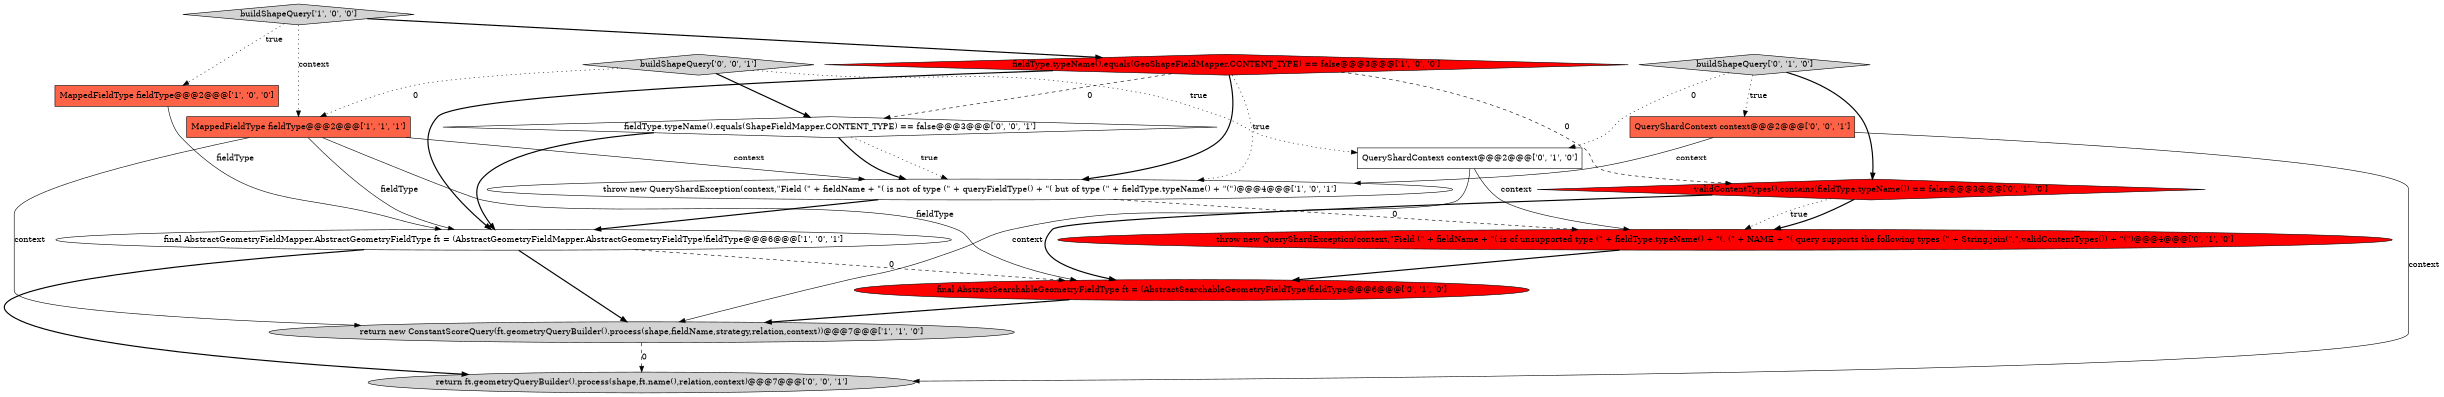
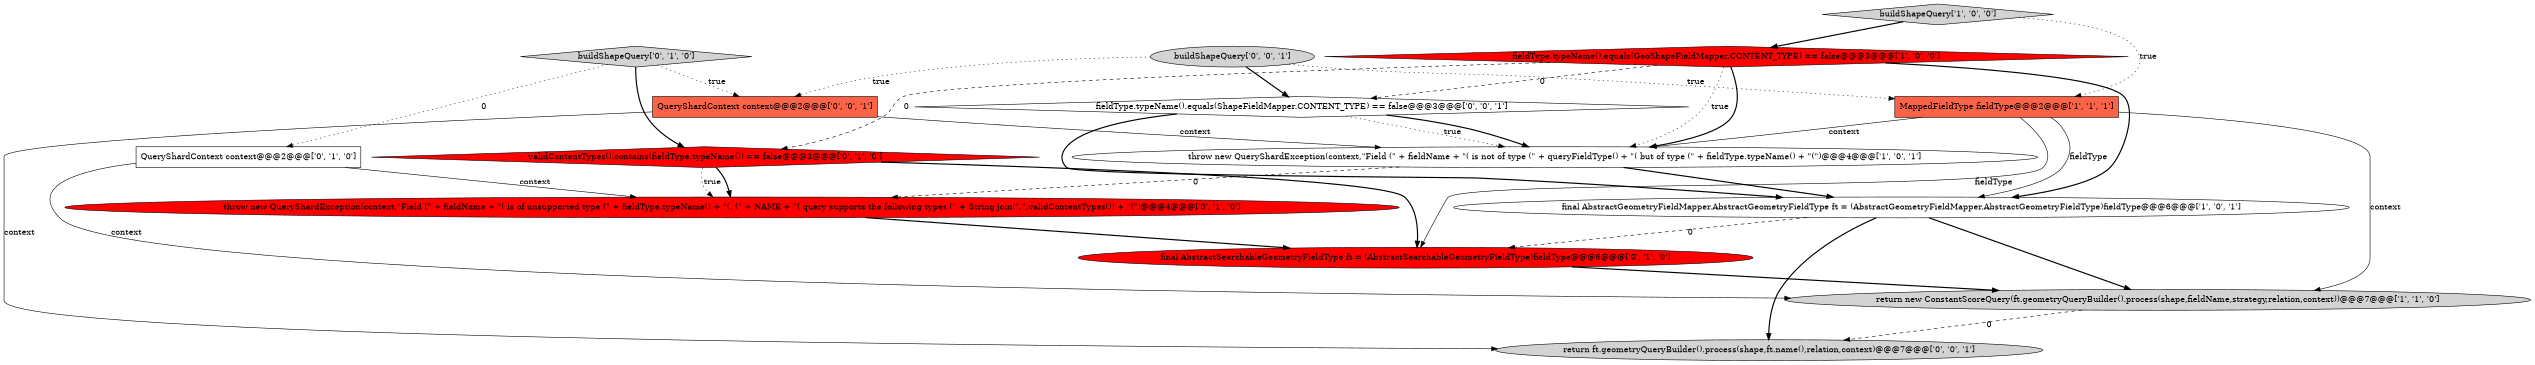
edge "buildShapeQuery['1', '0', '0']" -> "MappedFieldType fieldType@@@2@@@['1', '1', '1']": label "context" -> "true"
node "buildShapeQuery['0', '0', '1']": shape diamond -> ellipse
edge "buildShapeQuery['0', '0', '1']" -> "QueryShardContext context@@@2@@@['0', '1', '0']": now "buildShapeQuery['0', '0', '1']" -> "QueryShardContext context@@@2@@@['0', '0', '1']"
node "MappedFieldType fieldType@@@2@@@['1', '0', '0']": removed
edge "buildShapeQuery['0', '0', '1']" -> "MappedFieldType fieldType@@@2@@@['1', '1', '1']": label "0" -> "true"
